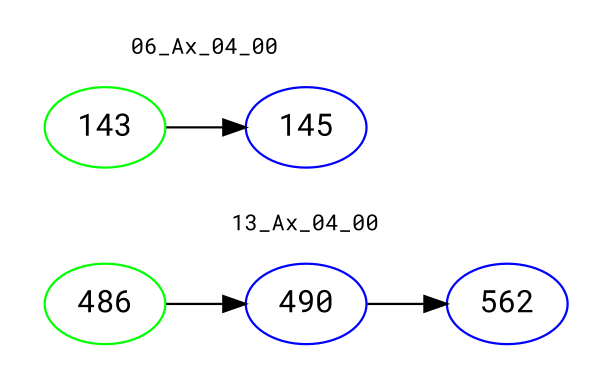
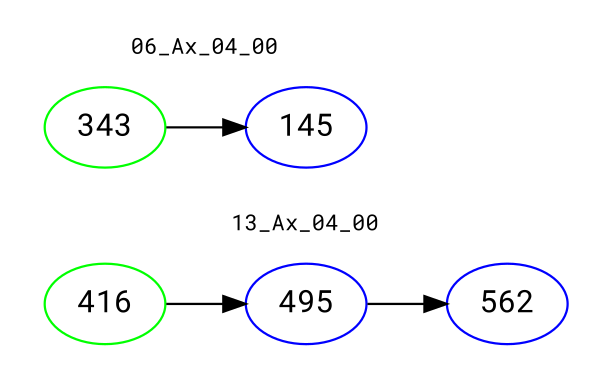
node "143": label "143" -> "343"
node "486": label "486" -> "416"
node "490": label "490" -> "495"
